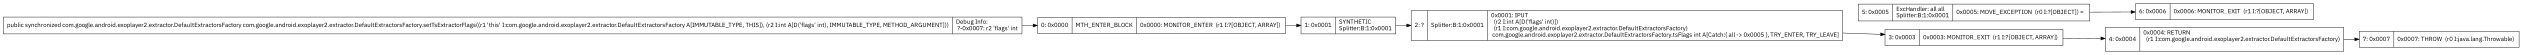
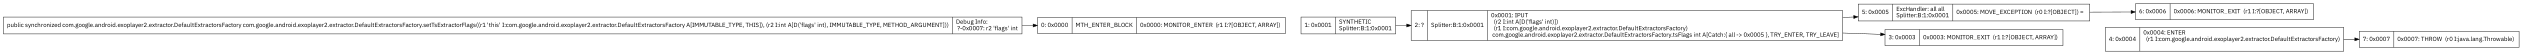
edge "2: ?" -> "5: 0x0005": added
edge "0: 0x0000" -> "1: 0x0001": removed
node "4: 0x0004": text "0x0004: RETURN" -> "0x0004: ENTER"
edge "3: 0x0003" -> "4: 0x0004": removed
